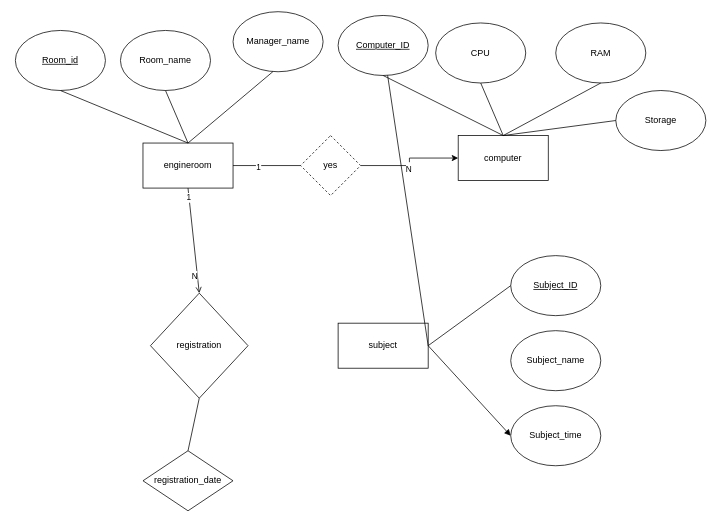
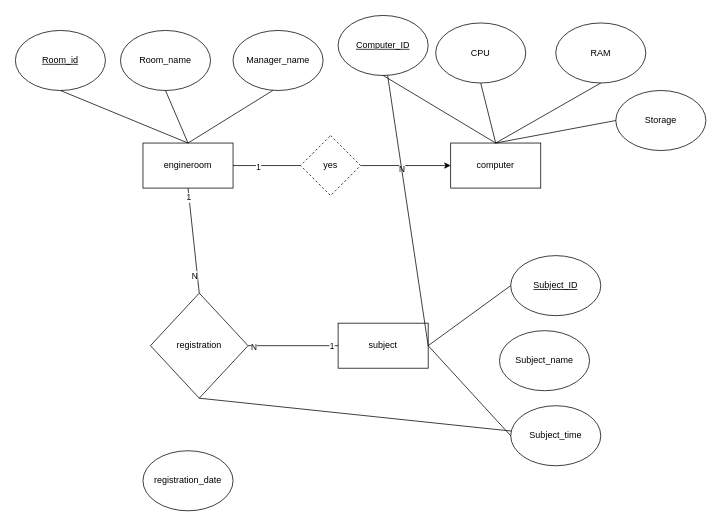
node "Manager_name": moved (278, 42) -> (278, 60)
node "computer": moved (503, 158) -> (495, 165)
edge "engineroom" -> "registration": arrowhead open -> none
edge "registration" -- "subject": added, labels "N", "1"
node "Subject_name": moved (555, 360) -> (544, 360)
edge "registration" -- "registration_date": now "registration" -- "Subject_time"
edge "subject" -> "Subject_time": arrowhead block -> none
node "registration_date": shape diamond -> ellipse
